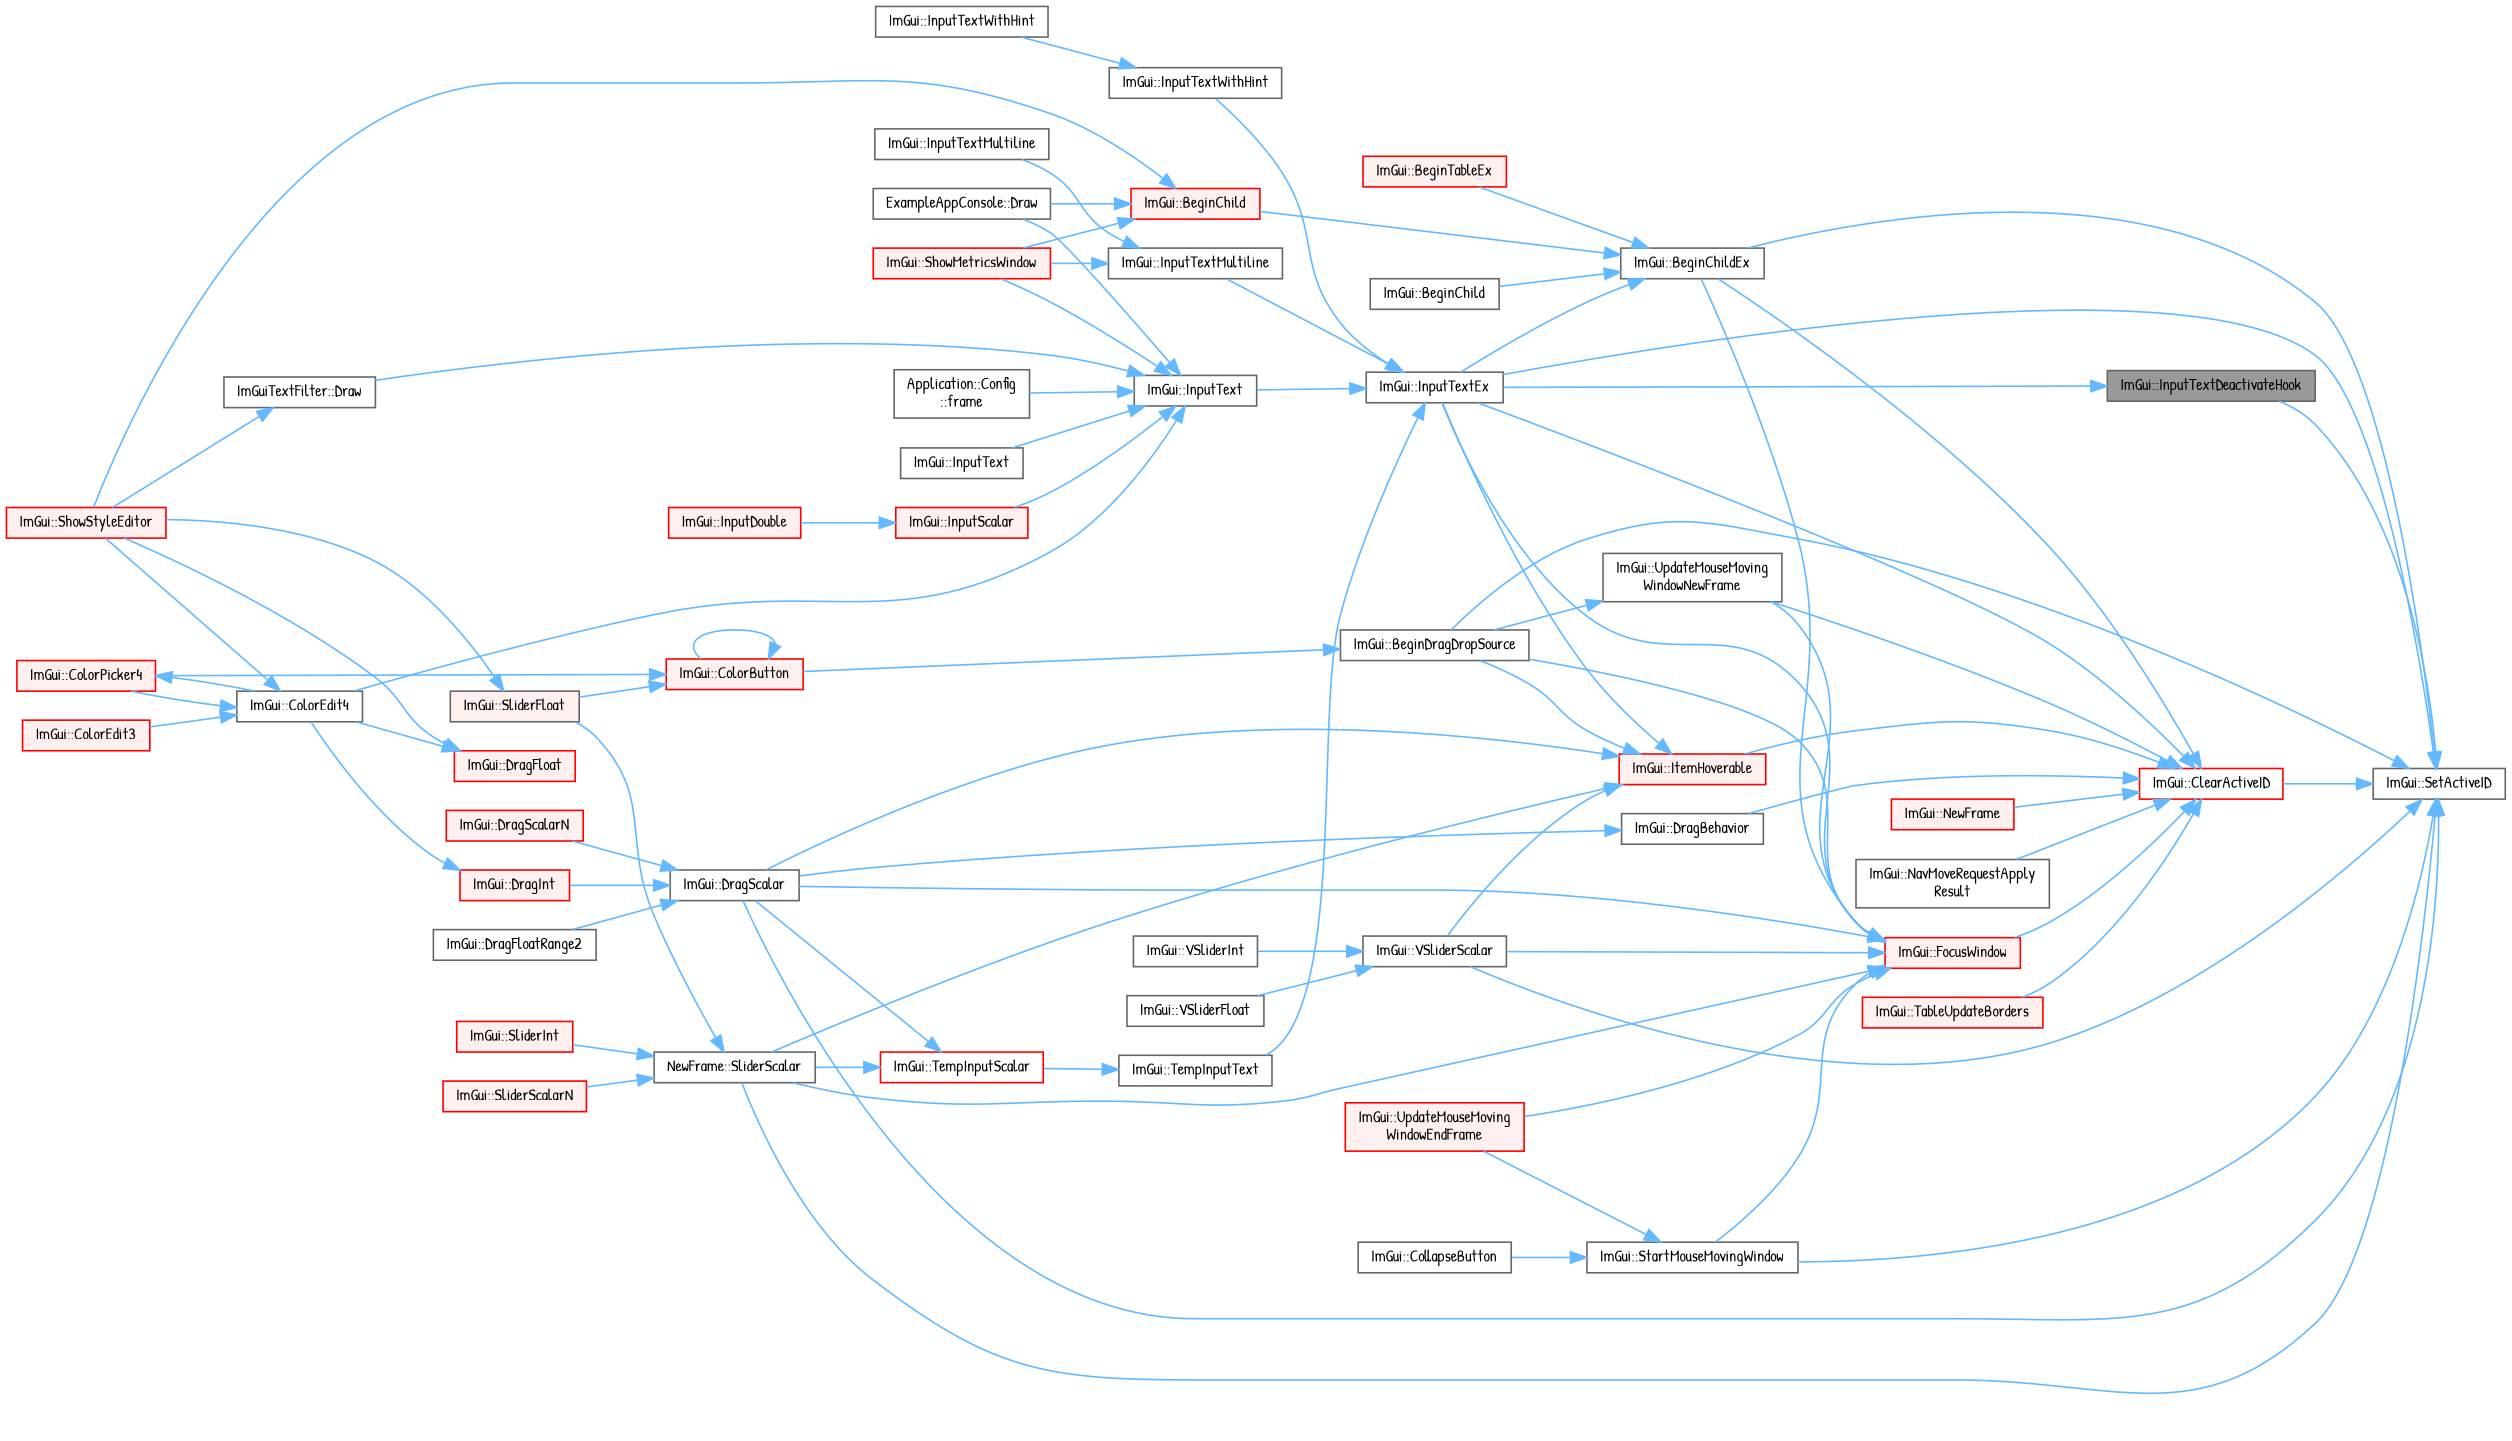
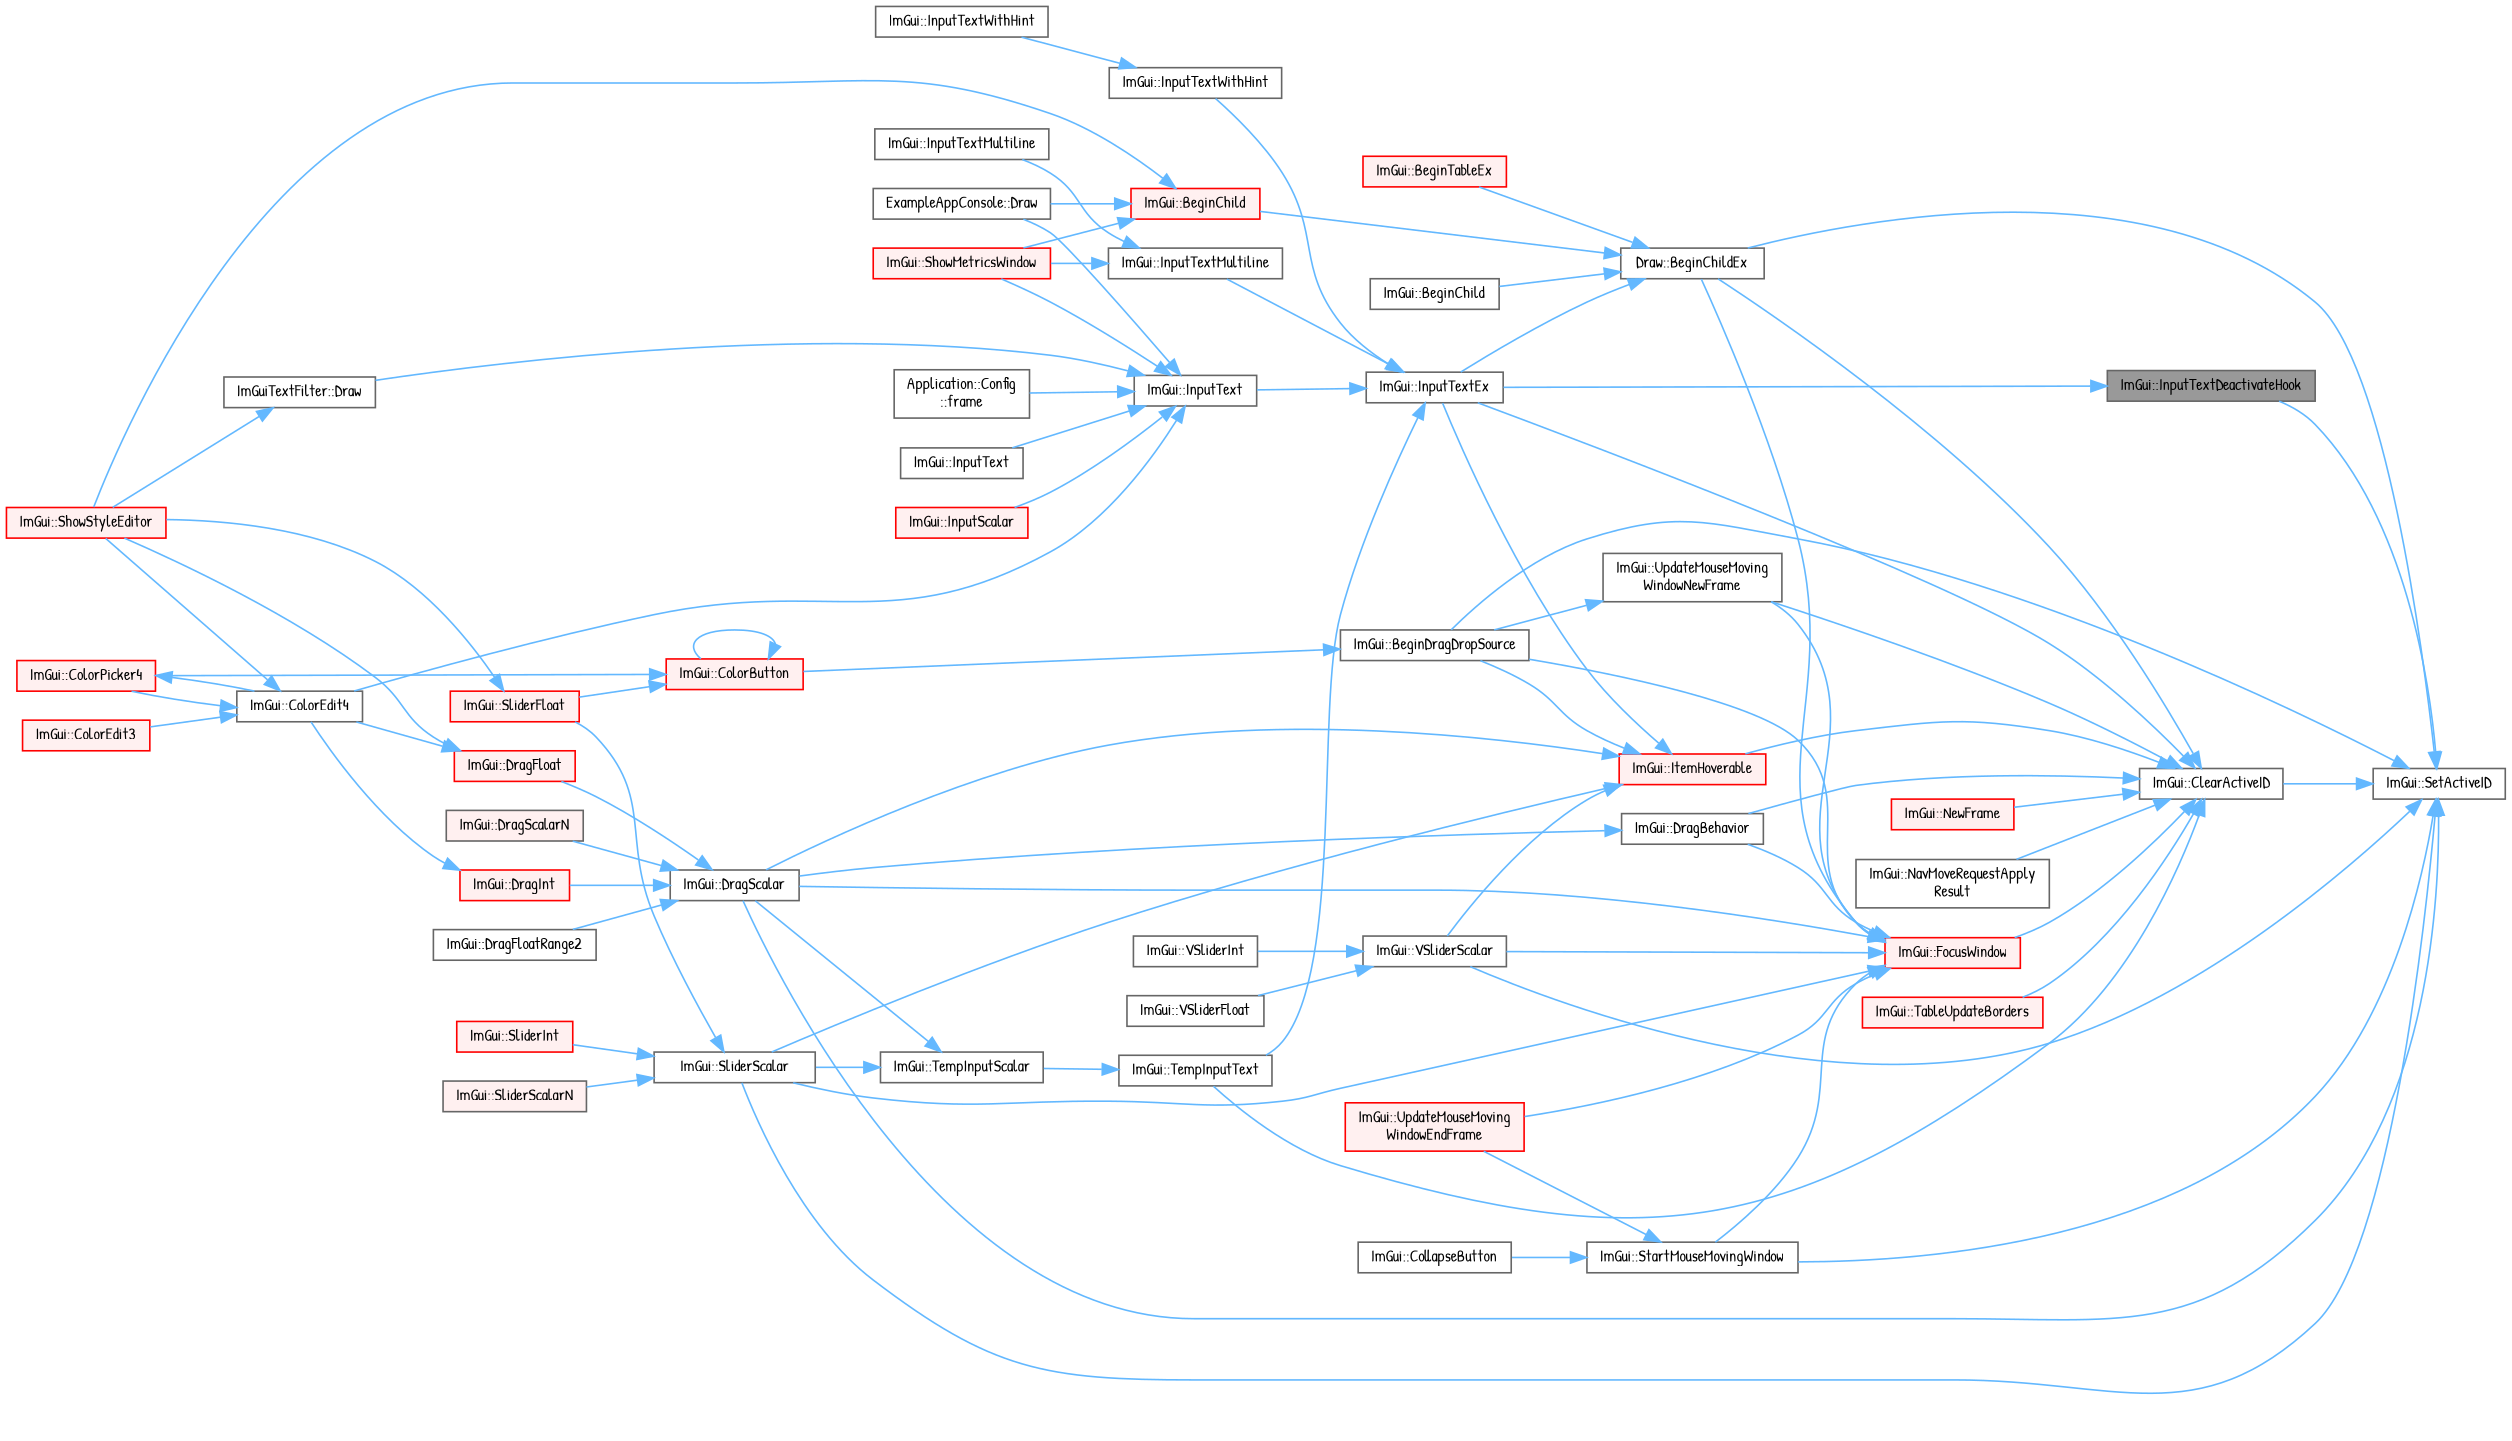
node "ImGui::BeginChildEx": label "ImGui::BeginChildEx" -> "Draw::BeginChildEx"
edge "ImGui::InputTextEx" -> "ImGui::SetActiveID": removed
node "ImGui::InputDouble": removed
edge "ImGui::InputTextEx" -> "ImGui::FocusWindow": now "ImGui::DragBehavior" -> "ImGui::FocusWindow"
node "ImGui::SliderFloat": color grey40 -> red
node "ImGui::ClearActiveID": color red -> grey40
edge "ImGui::DragFloat" -> "ImGui::DragScalar": added
node "ImGui::DragScalarN": color red -> grey40
node "NewFrame::SliderScalar": label "NewFrame::SliderScalar" -> "ImGui::SliderScalar"
node "ImGui::TempInputScalar": color red -> grey40
node "ImGui::SliderScalarN": color red -> grey40
edge "ImGui::TempInputText" -> "ImGui::ClearActiveID": added
